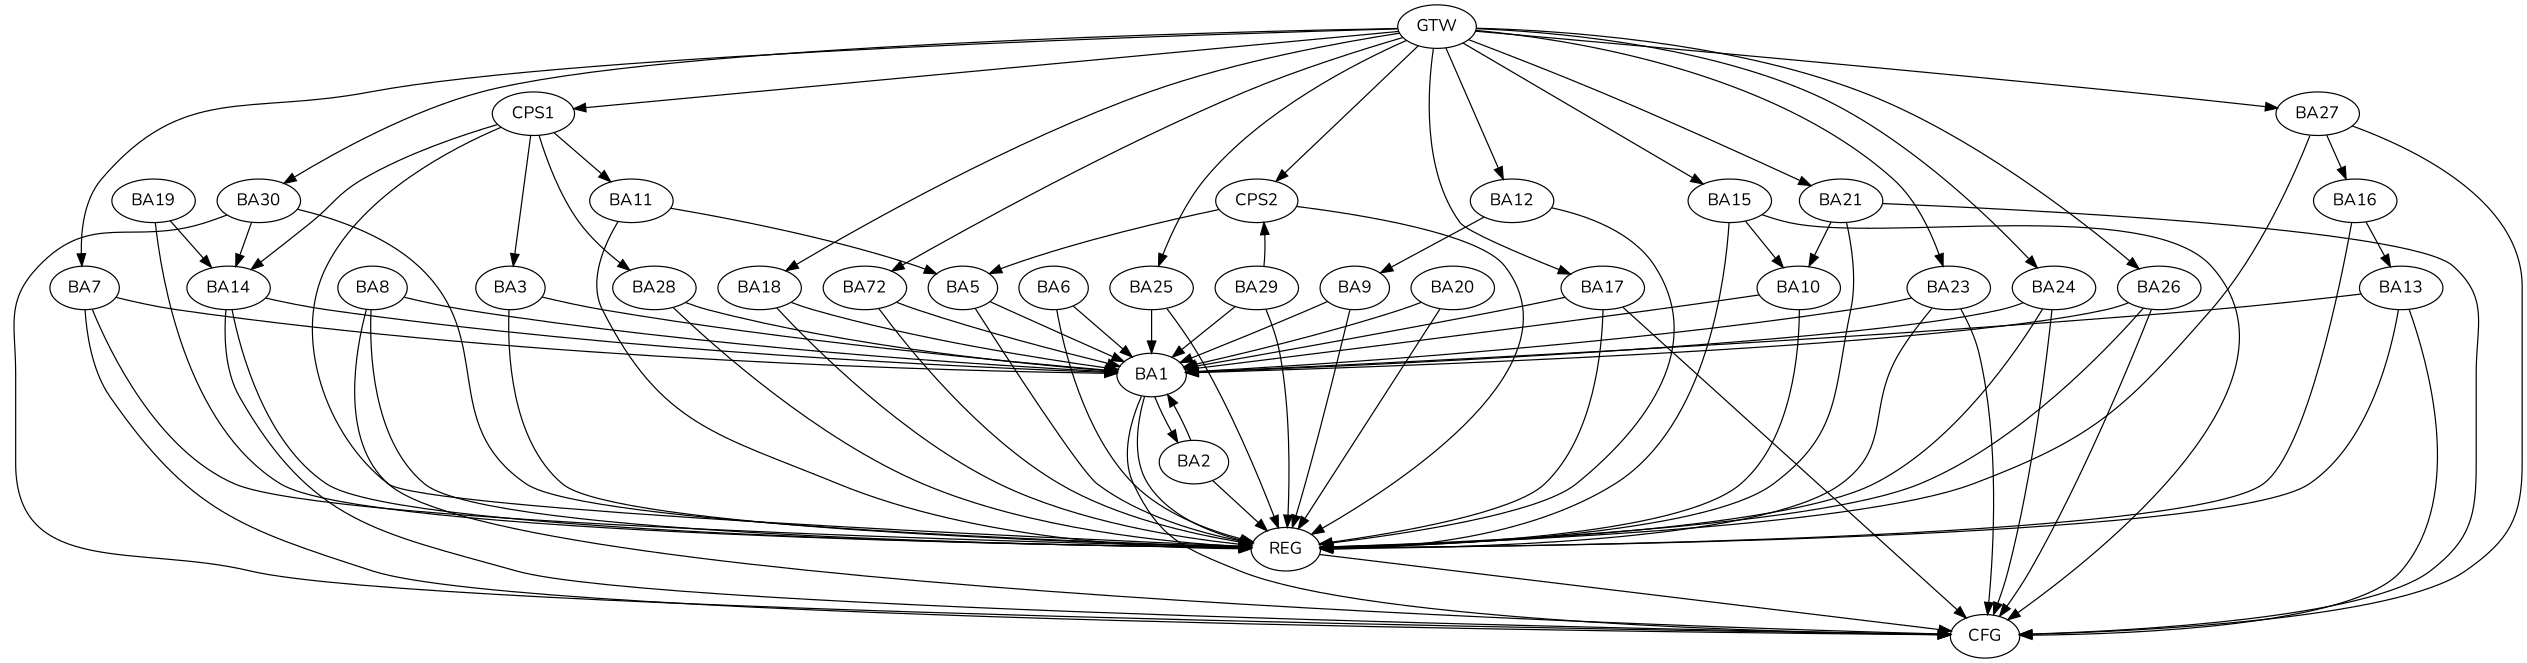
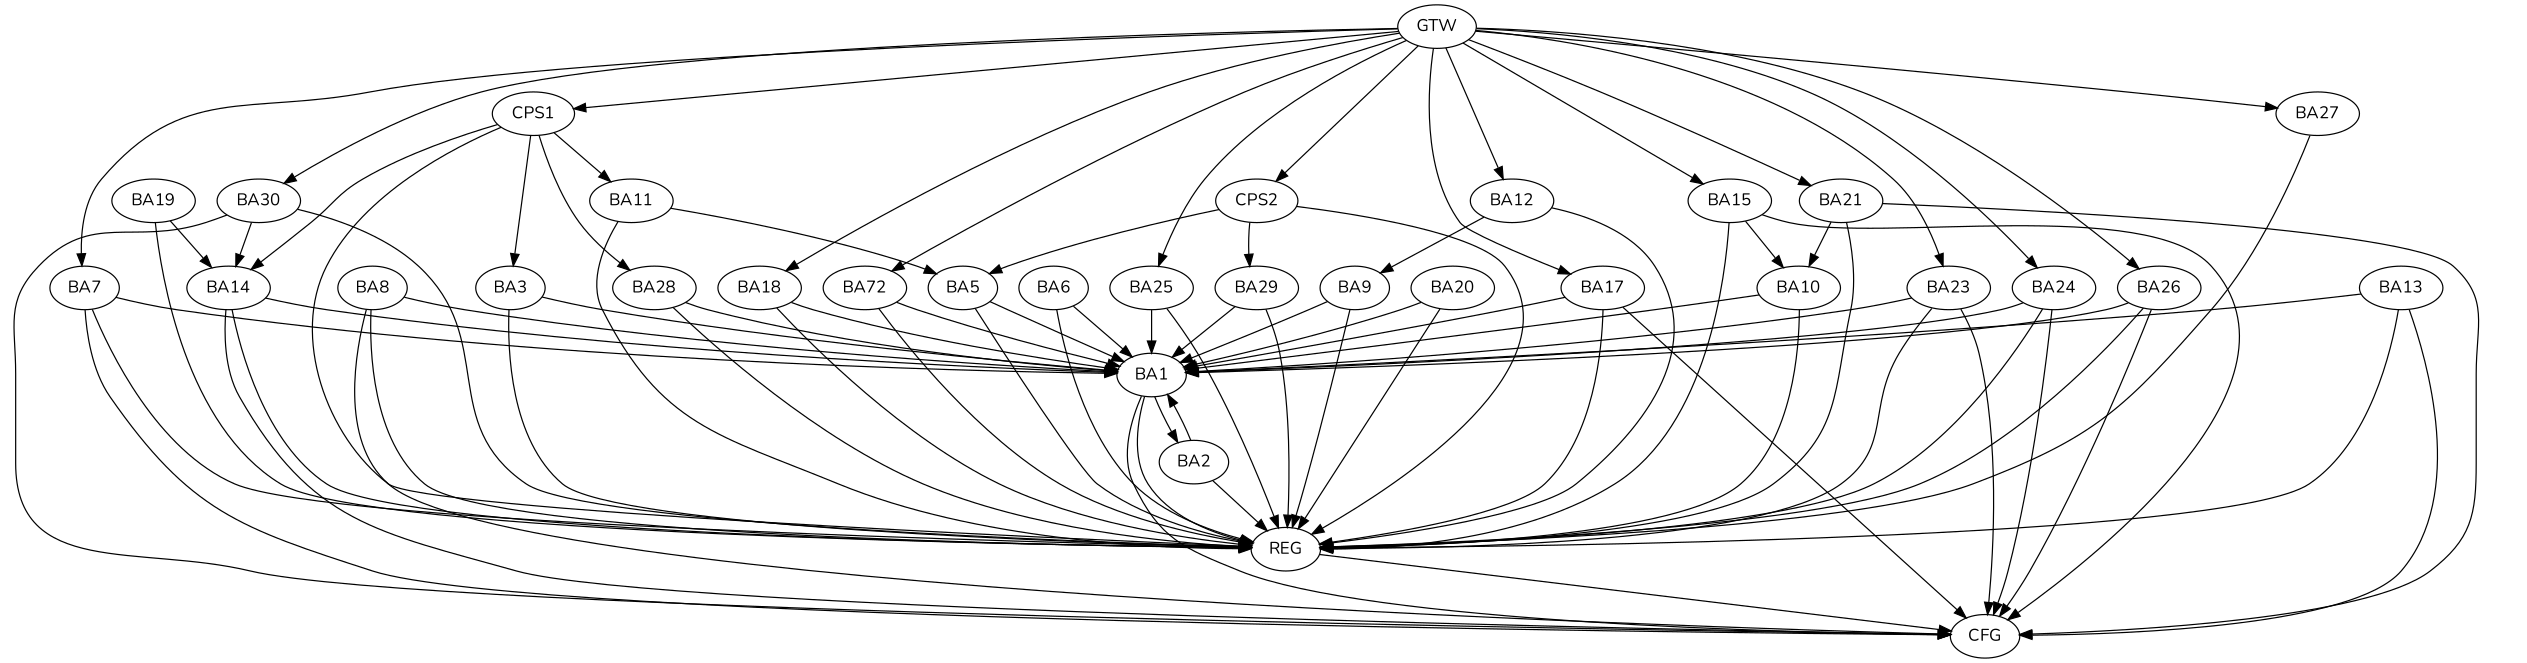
node "BA16": removed
edge "BA29" -> "CPS2": reversed
edge "BA27" -> "CFG": removed
